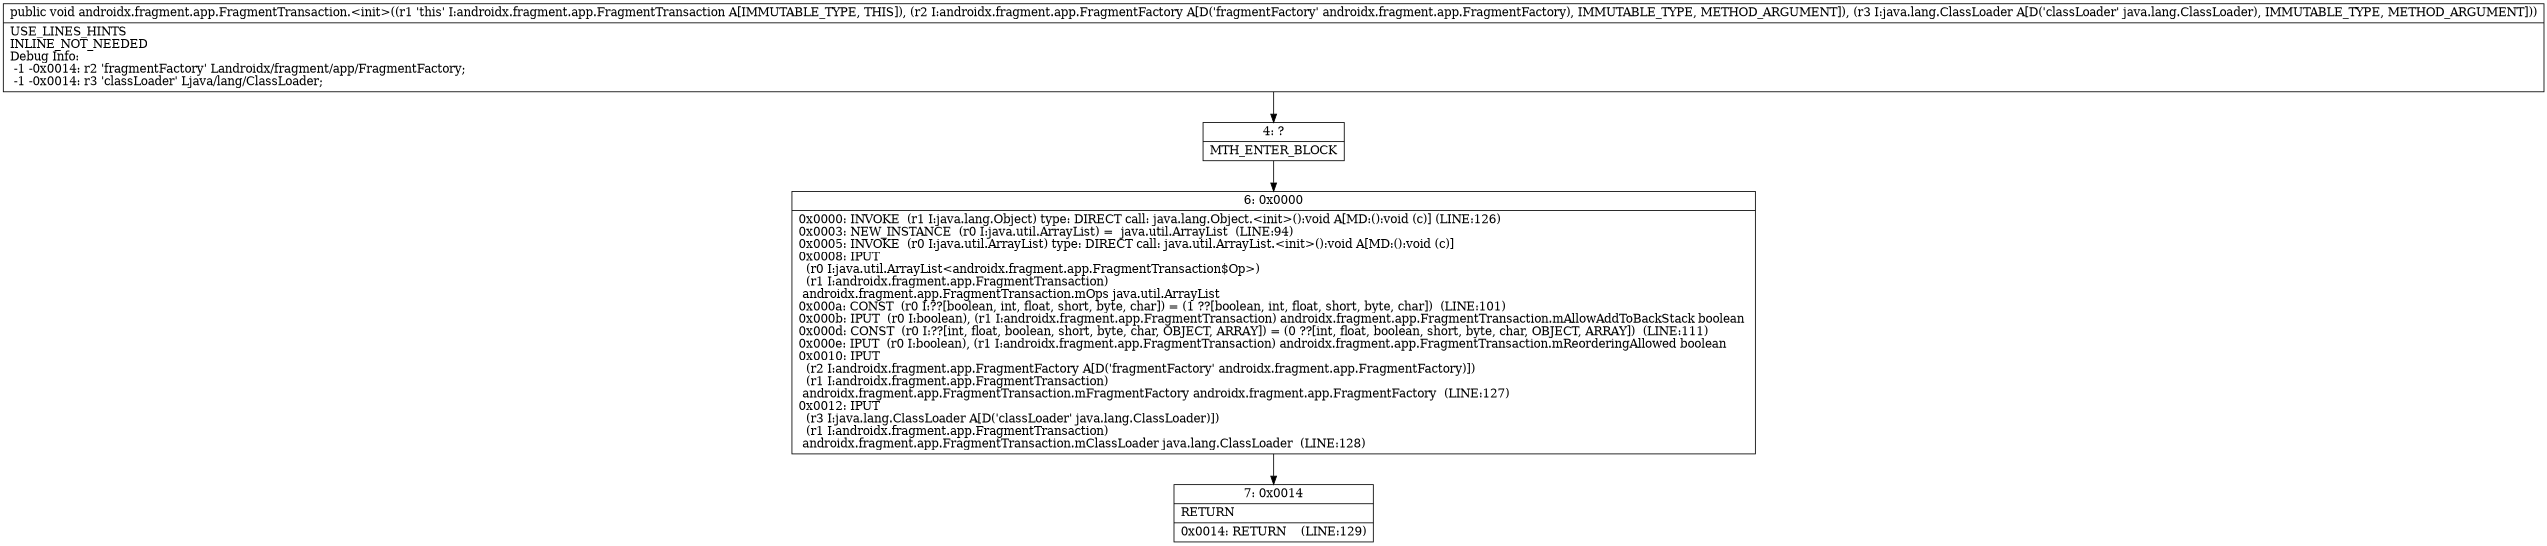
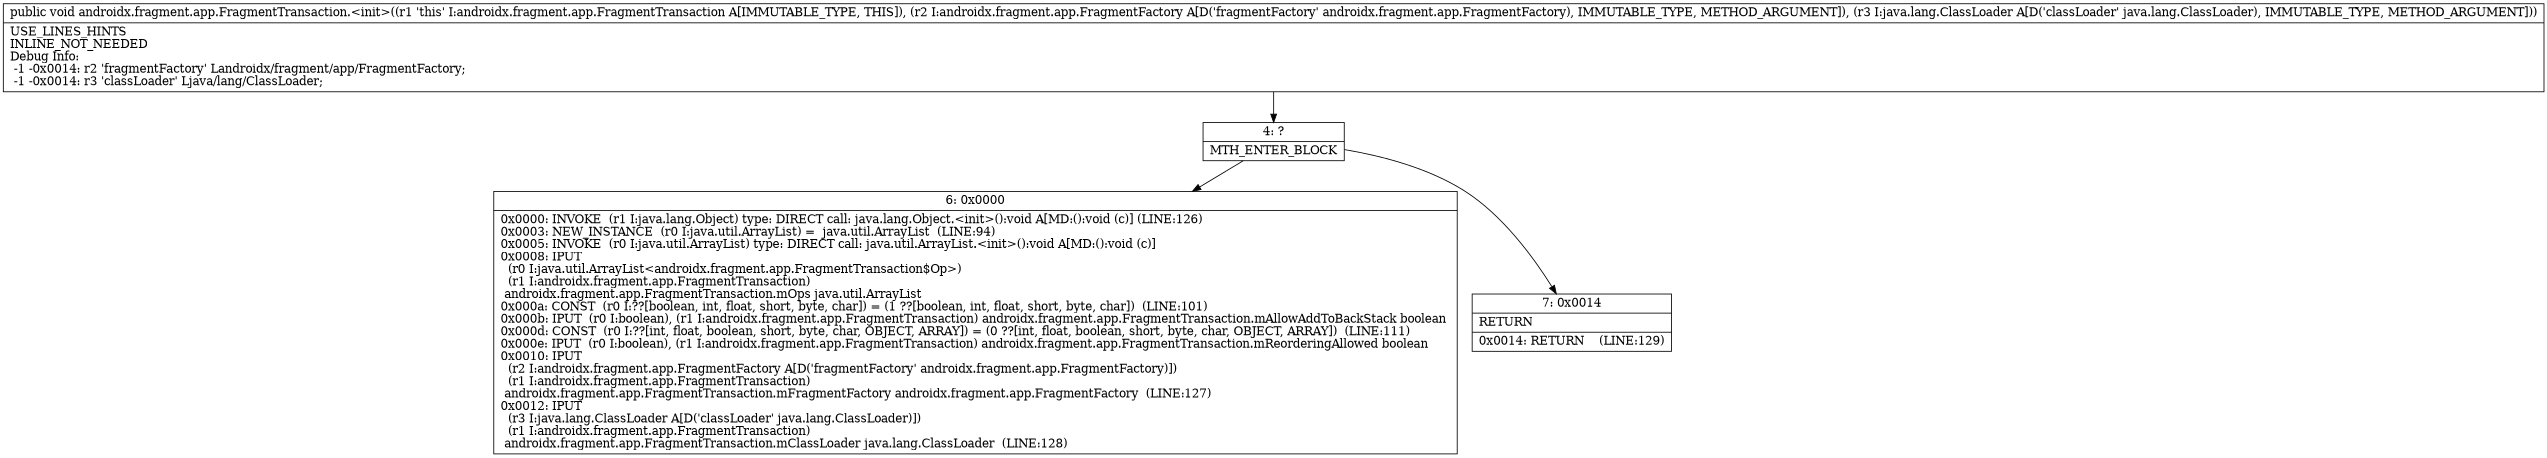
edge "6: 0x0000" -> "7: 0x0014": now "4: ?" -> "7: 0x0014"
